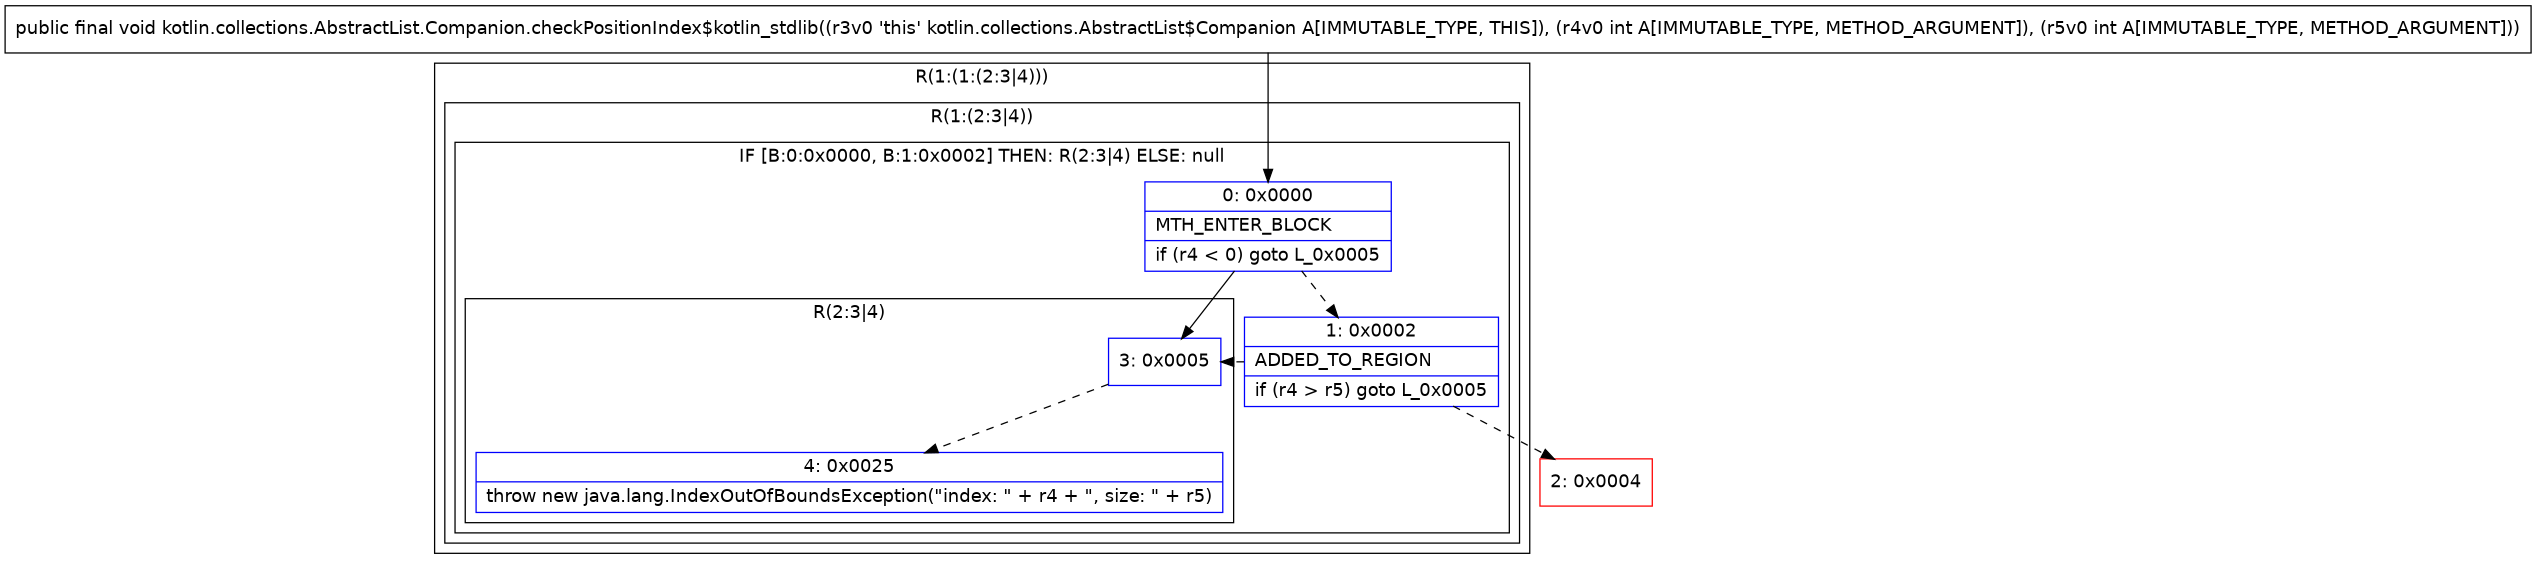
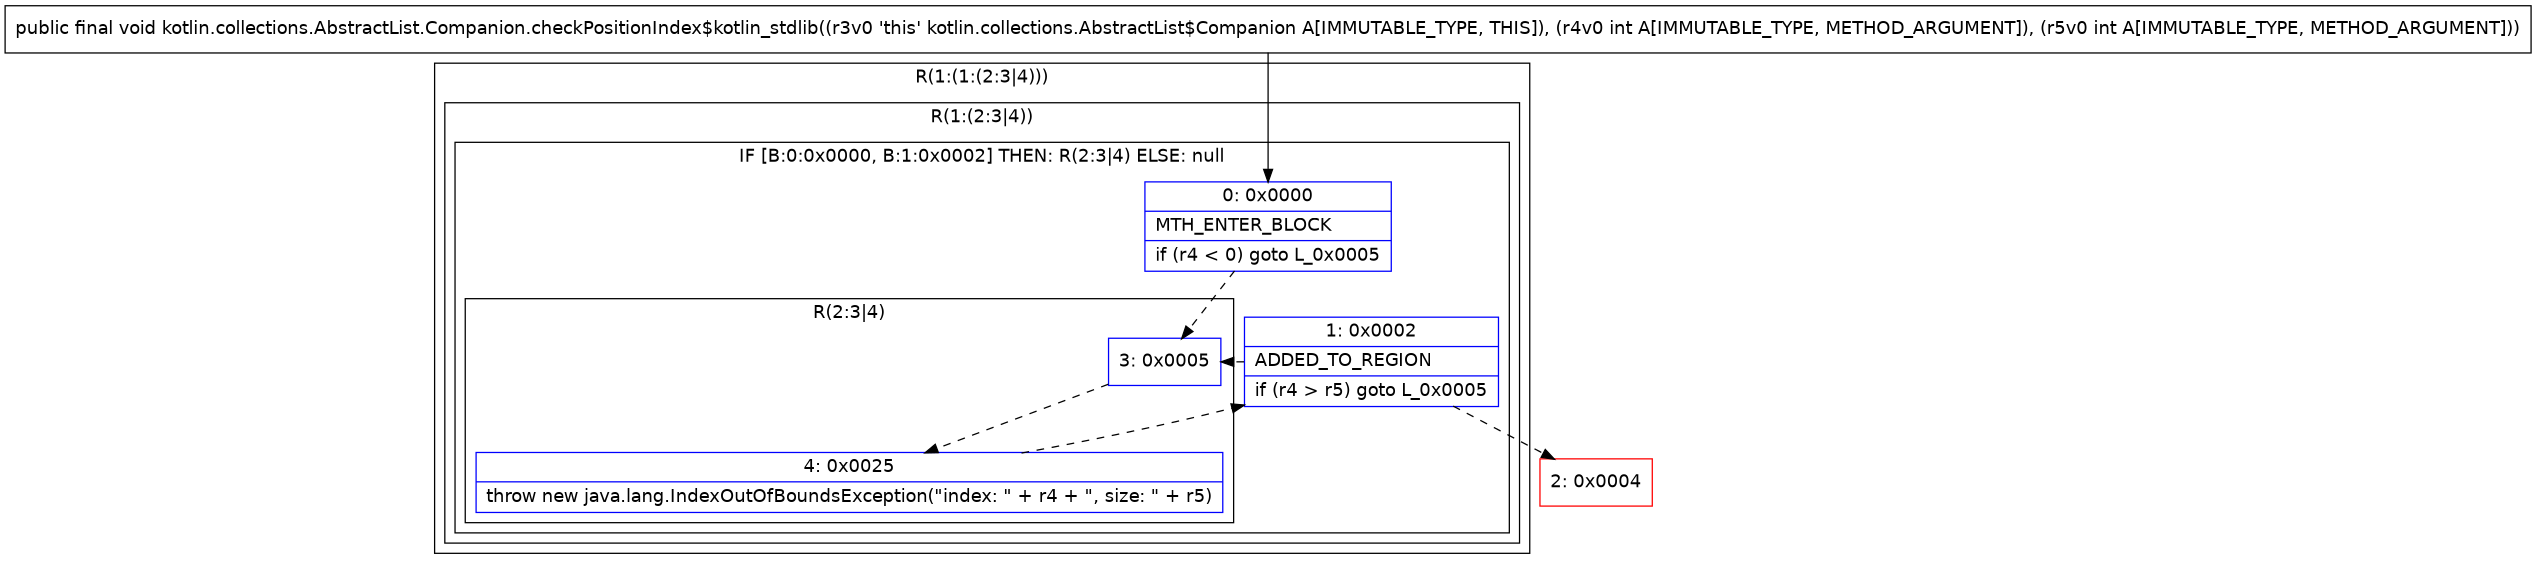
edge "0: 0x0000" -> "1: 0x0002": now "4: 0x0025" -> "1: 0x0002"
edge "0: 0x0000" -> "3: 0x0005": style solid -> dashed
